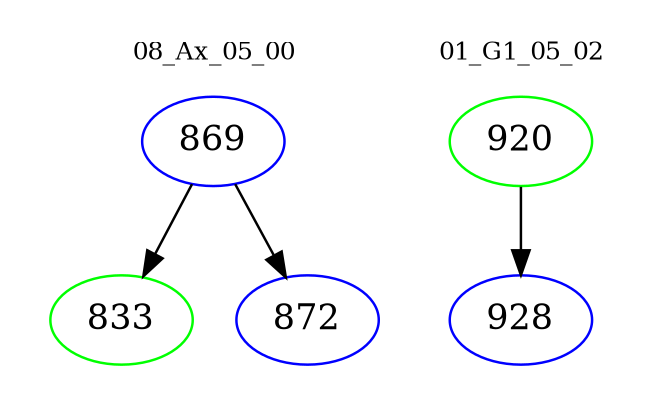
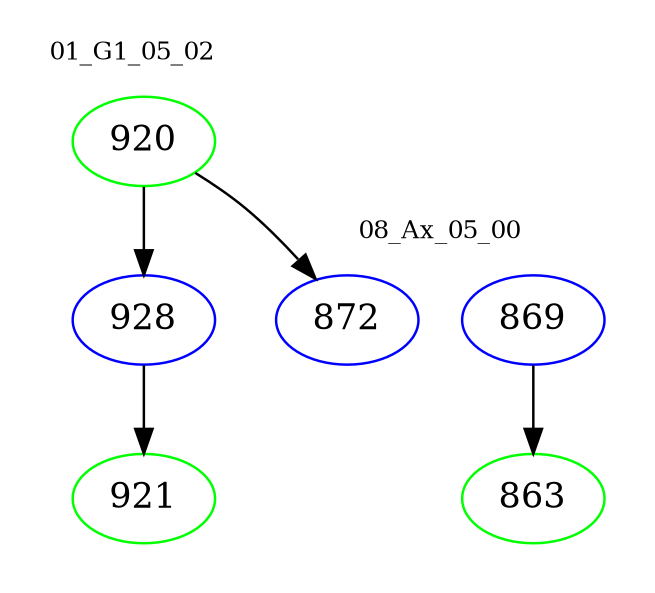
edge "869" -> "872": now "920" -> "872"
node "833": label "833" -> "863"
node "921": added
